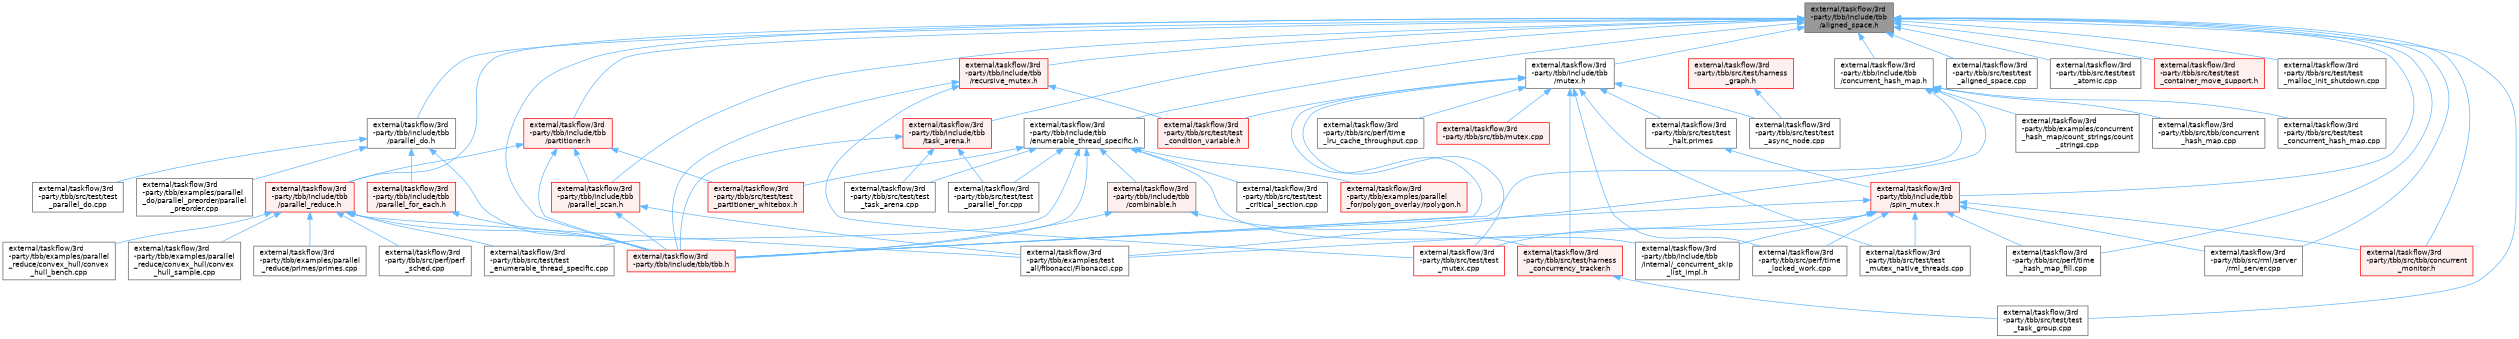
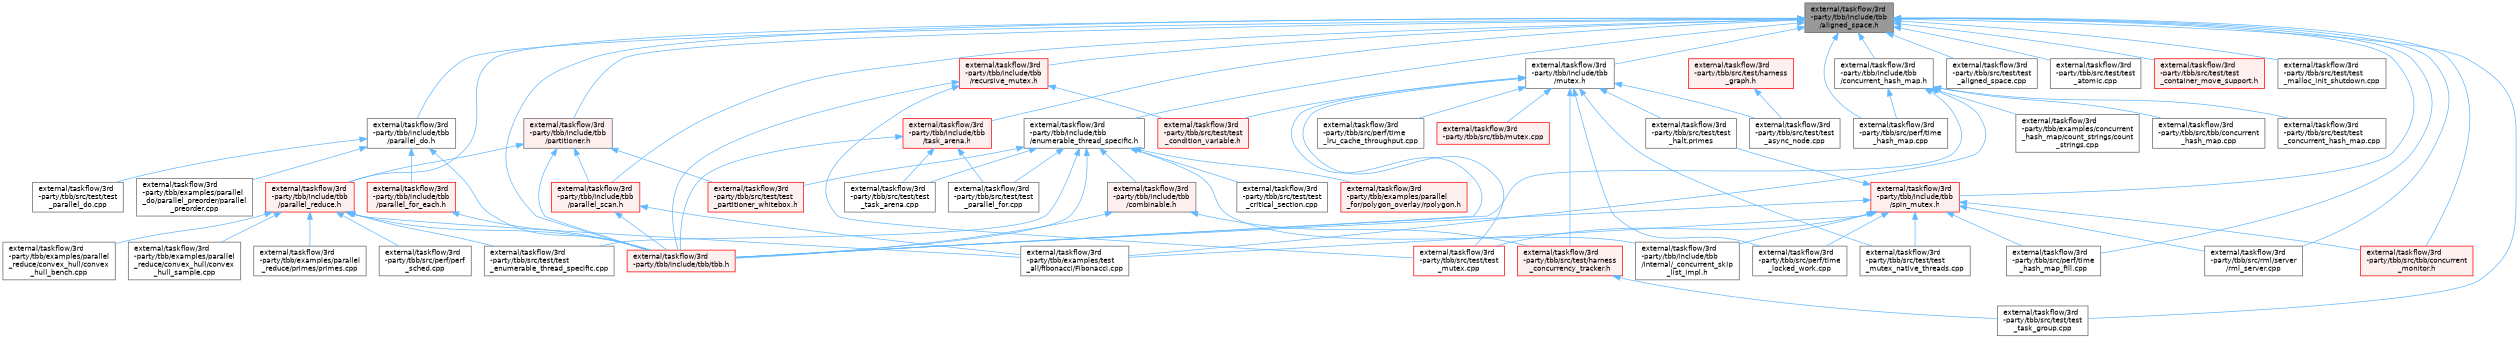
node "external/taskflow/3rd -party/tbb/include/tbb /partitioner.h": color red -> grey40
node "external/taskflow/3rd -party/tbb/src/perf/time _hash_map.cpp": added
edge "external/taskflow/3rd -party/tbb/include/tbb /spin_mutex.h" -> "external/taskflow/3rd -party/tbb/src/test/test _halt.primes": reversed
